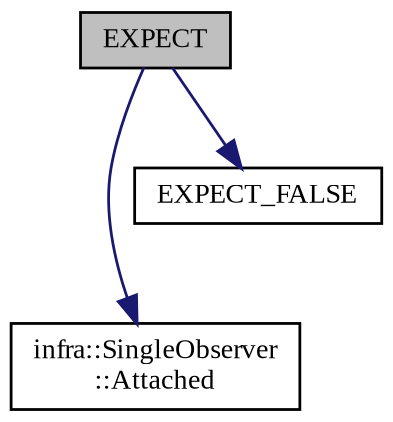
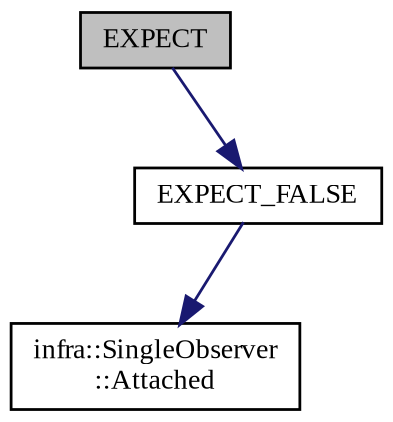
edge "EXPECT" -> "infra::SingleObserver ::Attached": now "EXPECT_FALSE" -> "infra::SingleObserver ::Attached"
